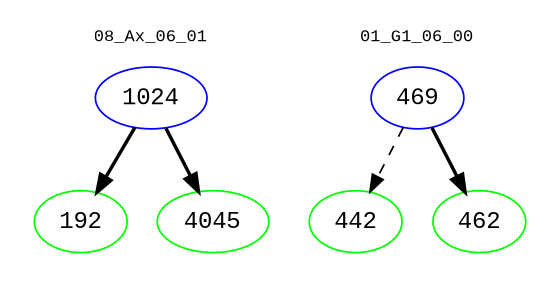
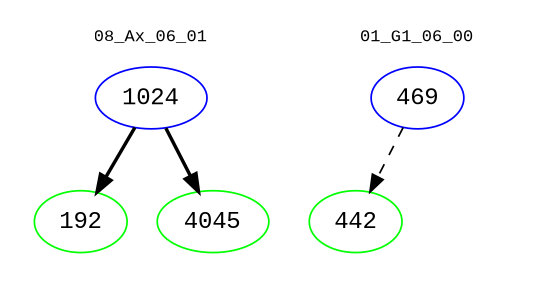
node "462": removed
